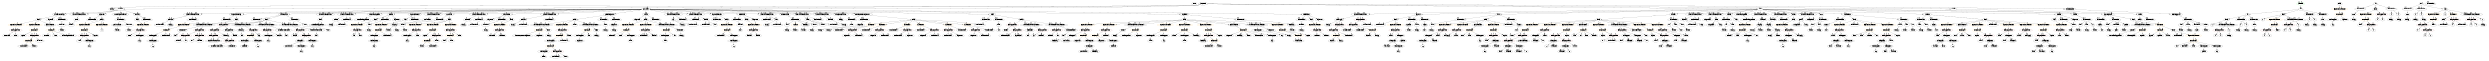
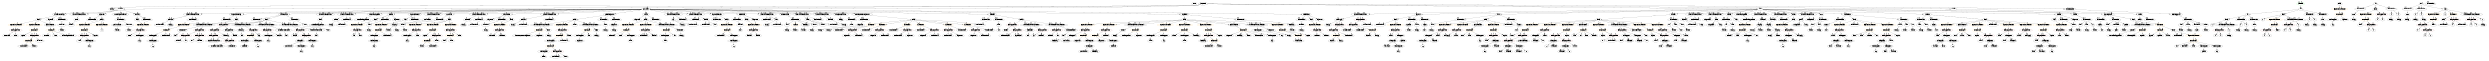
node "unchk": label "unchk" -> "hasEnded"
